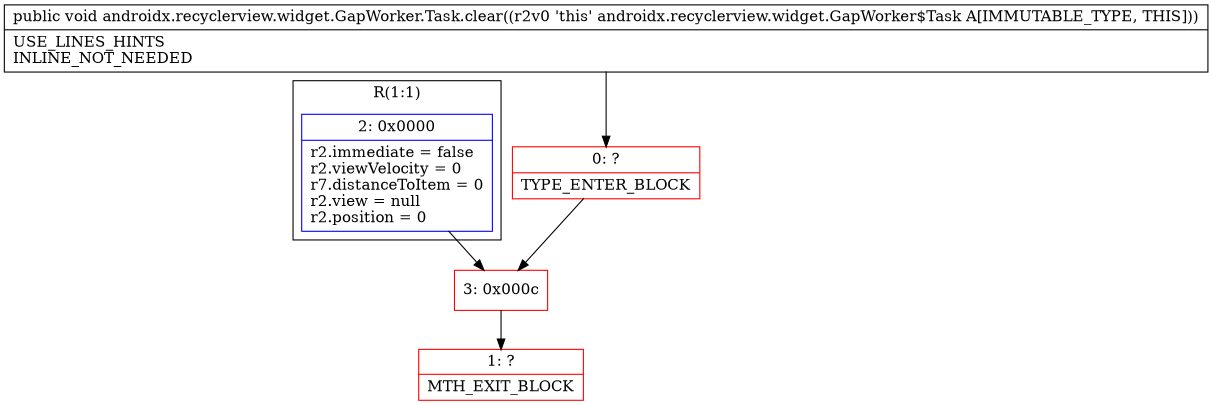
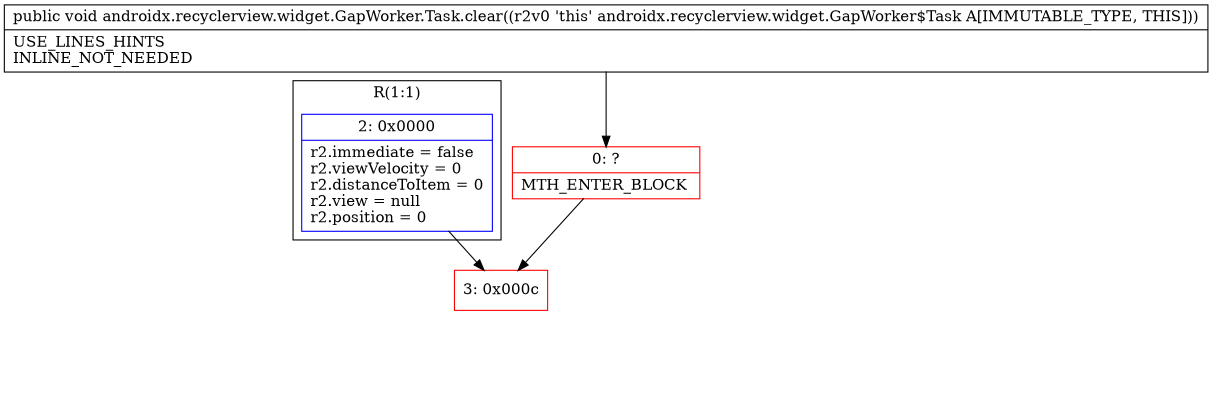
node "2: 0x0000": text "r7.distanceToItem = 0" -> "r2.distanceToItem = 0"
node "0: ?": text "TYPE_ENTER_BLOCK" -> "MTH_ENTER_BLOCK"
node "1: ?": removed
